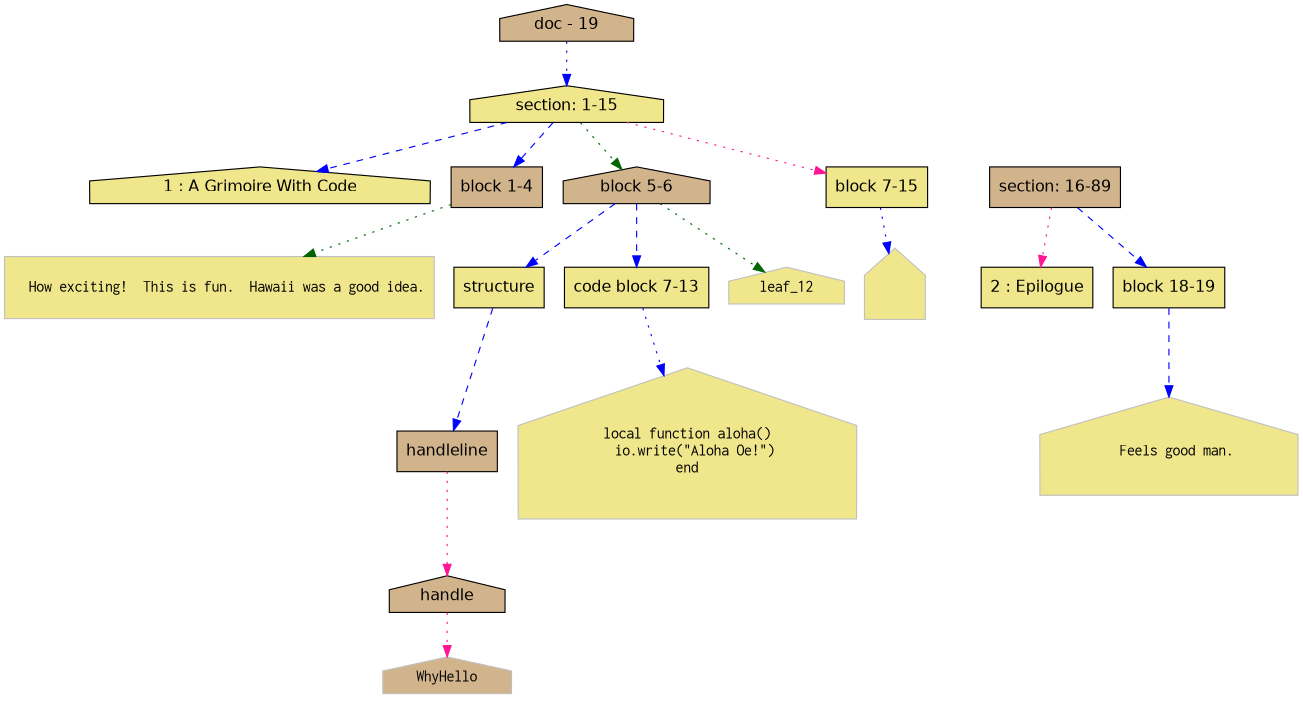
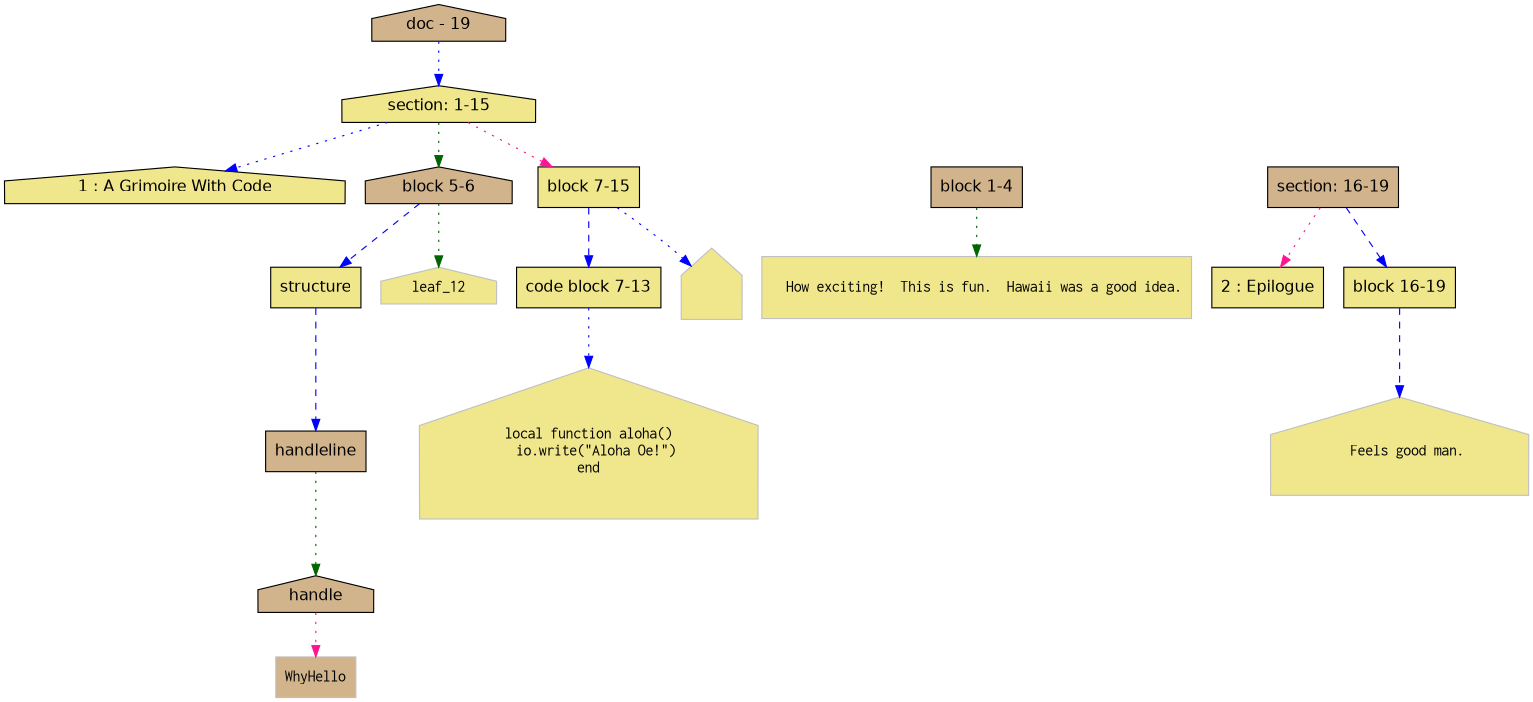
edge "section: 1-15" -> "block 1-4": removed
edge "section: 1-15" -> "1 : A Grimoire With Code": style dashed -> dotted
node "section: 16-89": label "section: 16-89" -> "section: 16-19"
edge "block 5-6" -> "code block 7-13": now "block 7-15" -> "code block 7-13"
node "block 18-19": label "block 18-19" -> "block 16-19"
edge "handleline" -> "handle": color deeppink -> darkgreen
node "WhyHello": shape house -> box
